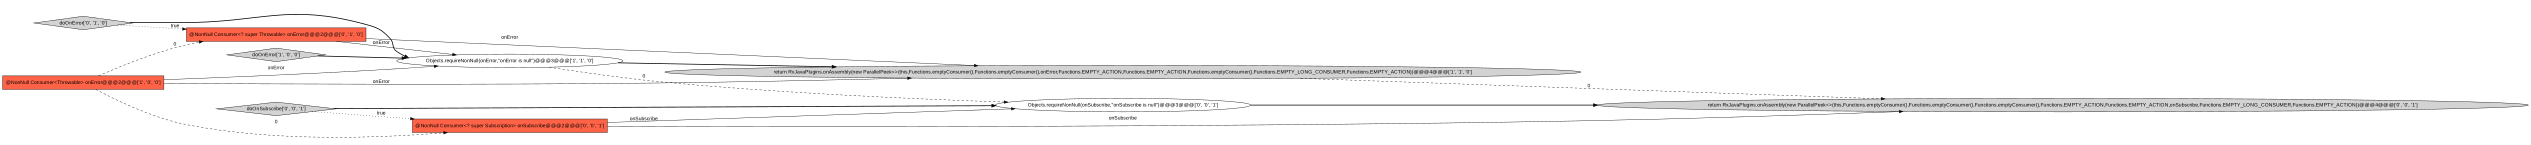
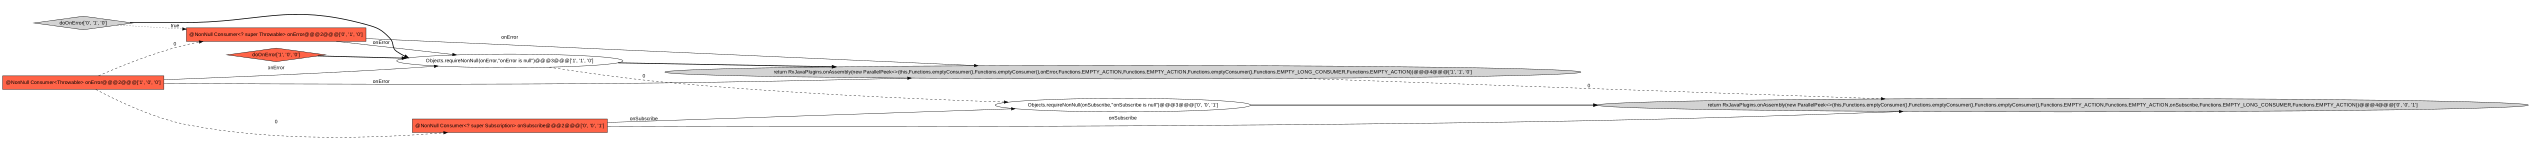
node "doOnError['1', '0', '0']": fillcolor lightgray -> tomato
node "doOnSubscribe['0', '0', '1']": removed
